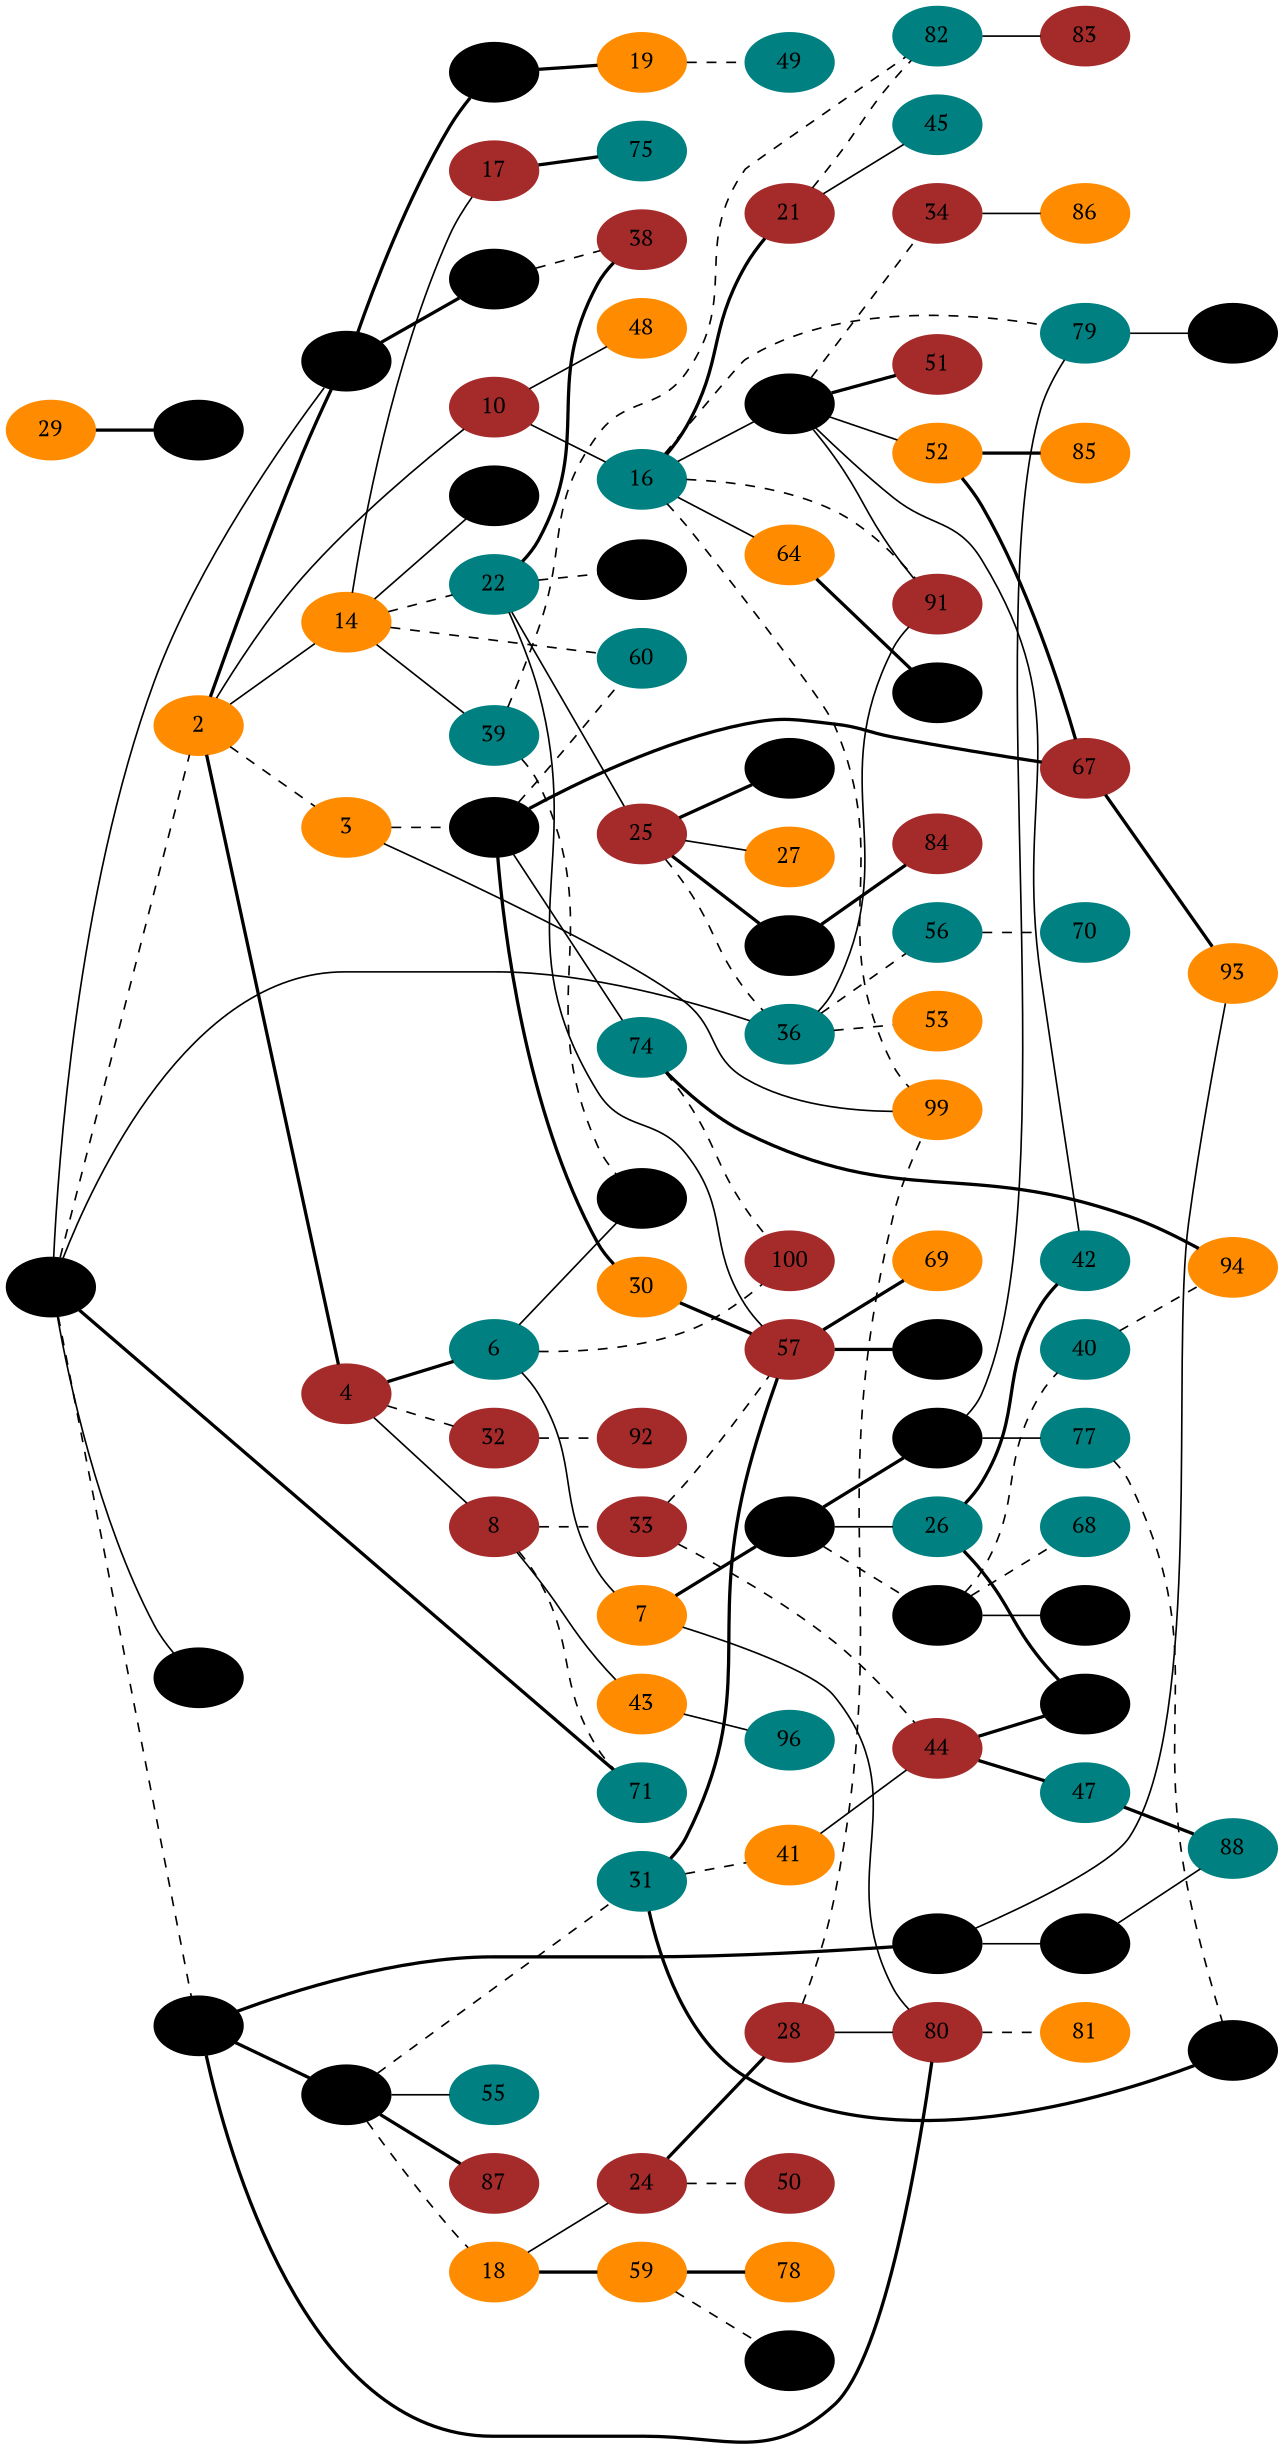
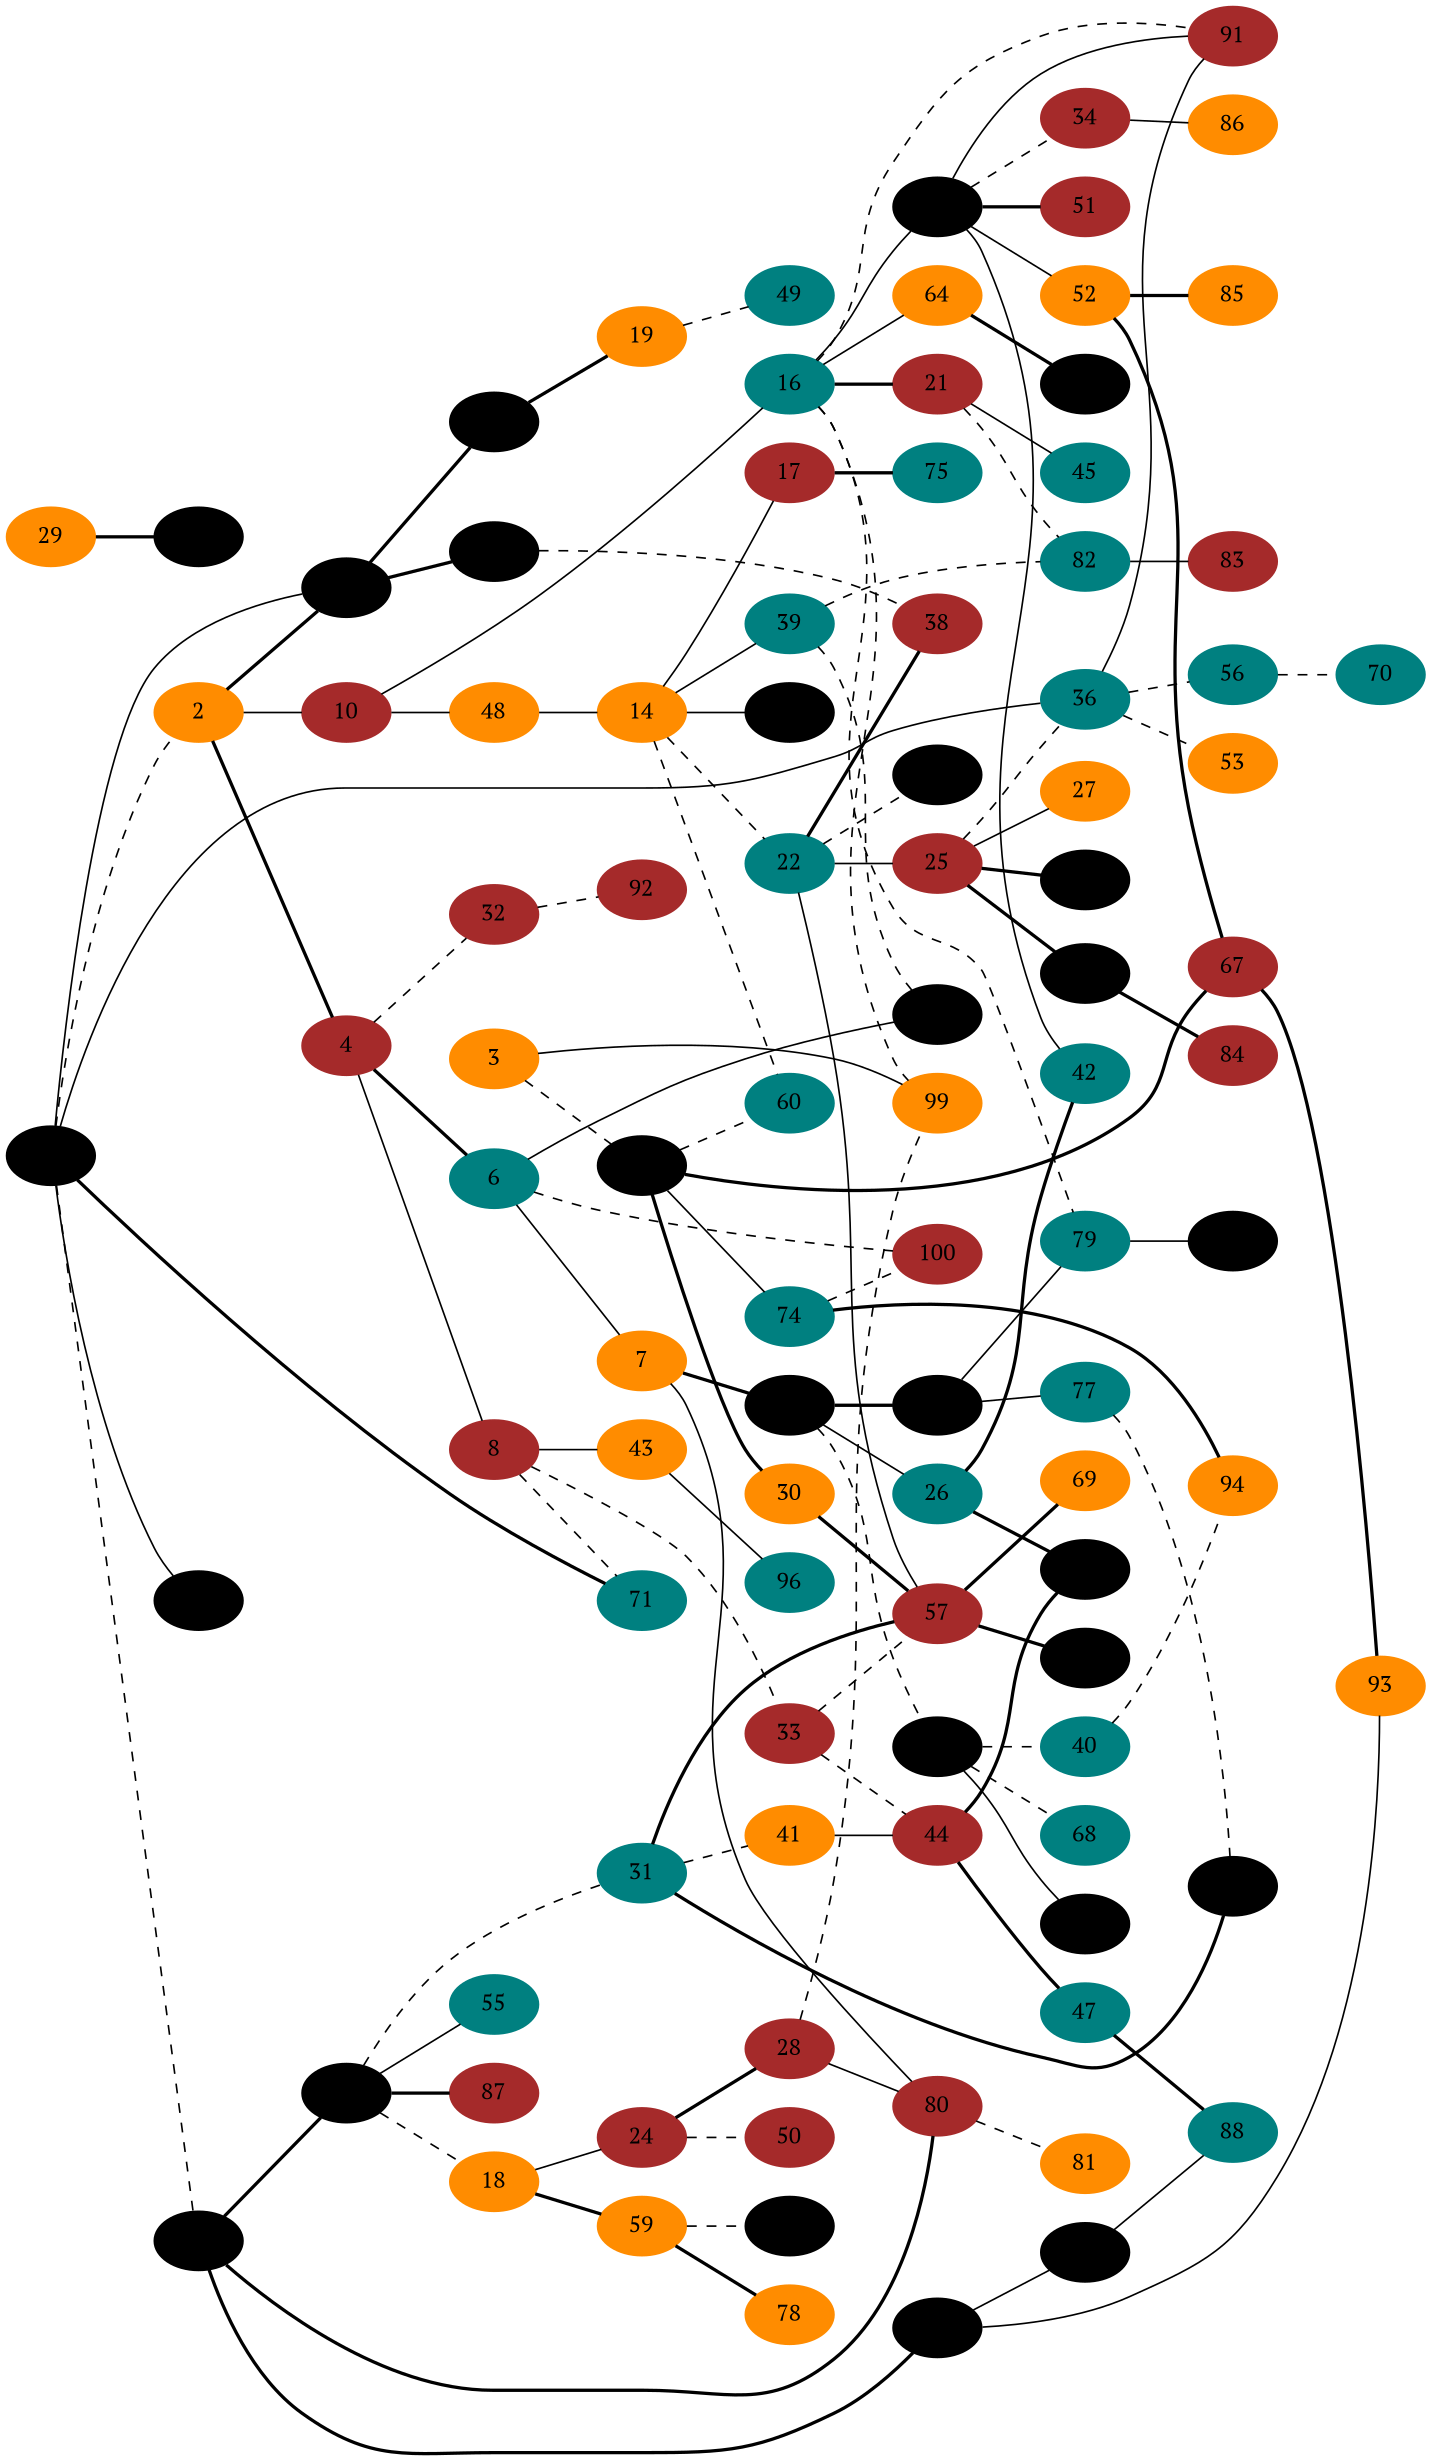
edge "14" -- "2": now "14" -- "48"
edge "2" -- "3": removed
